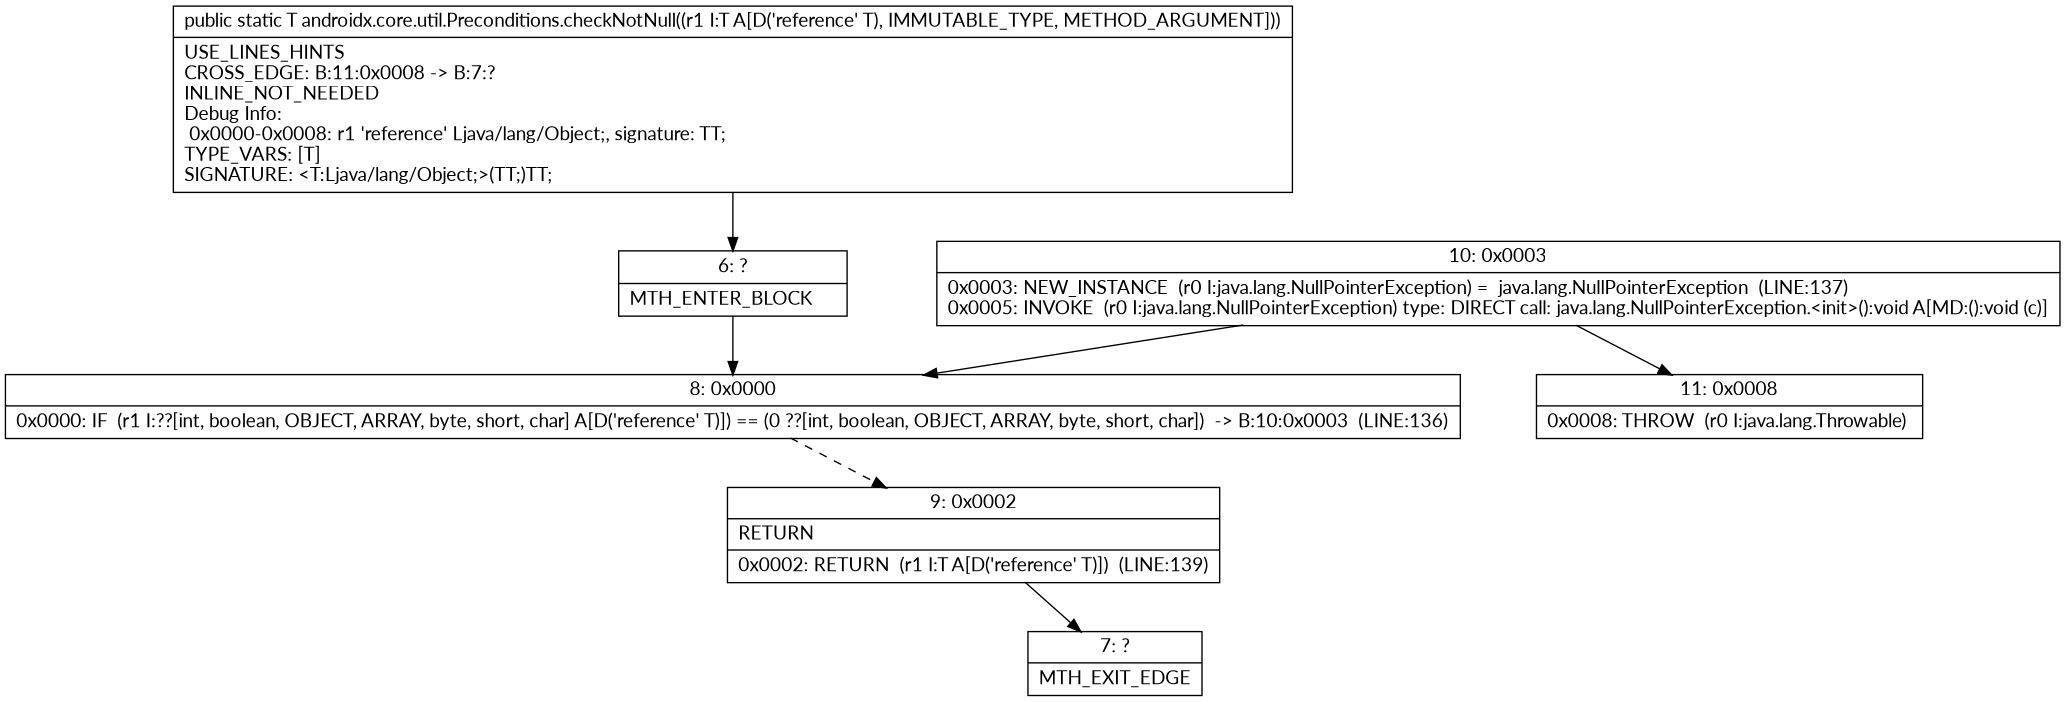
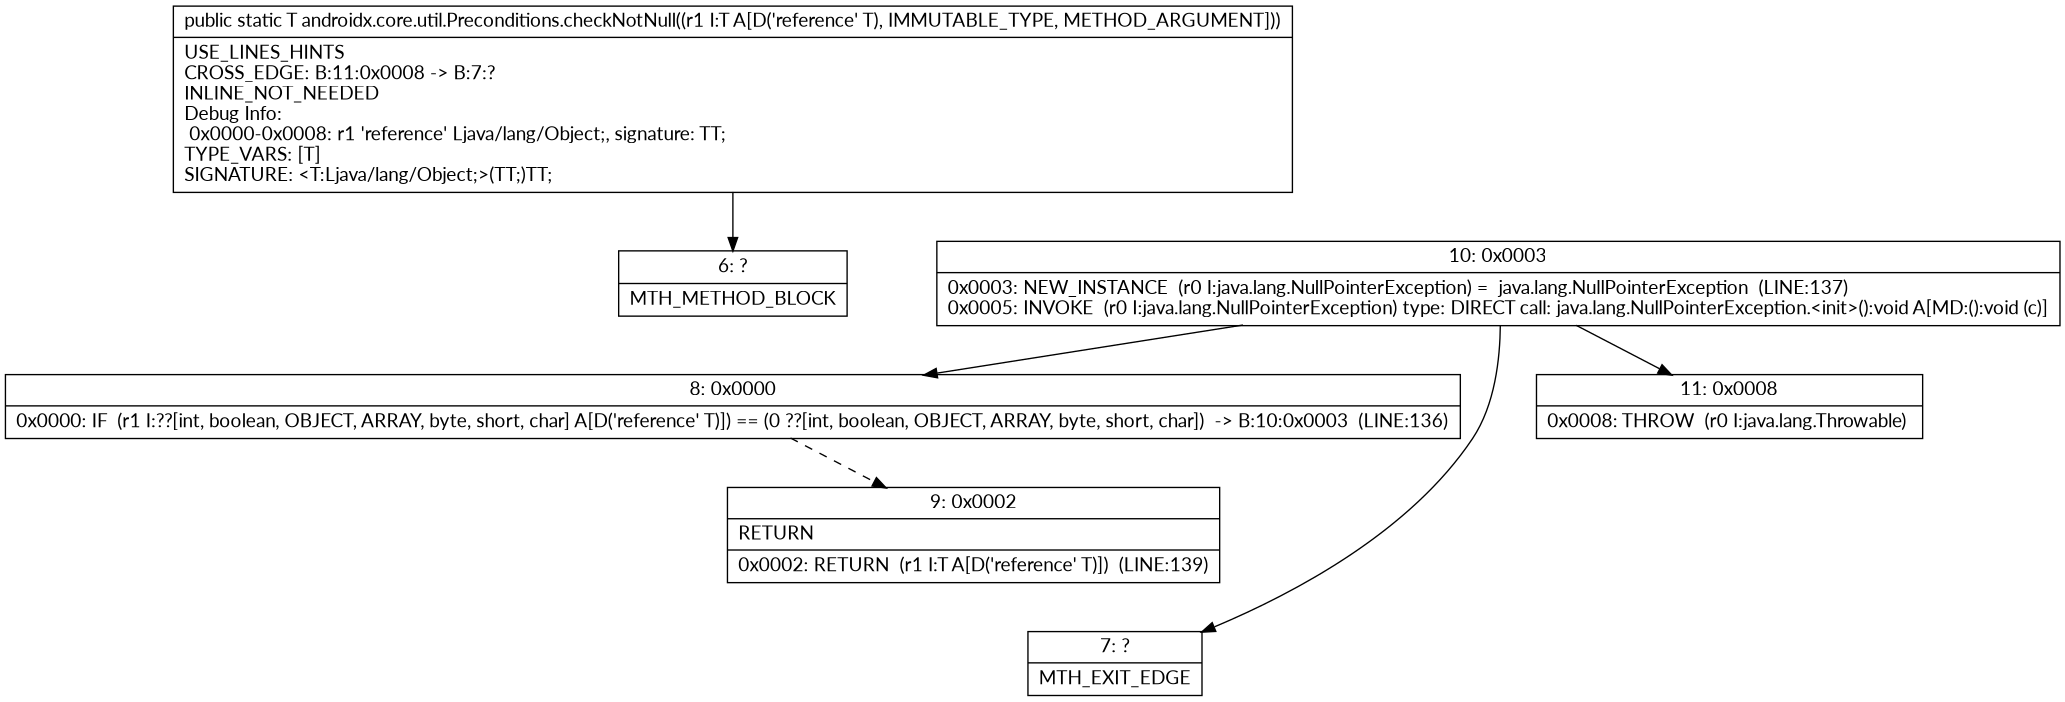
node "6: ?": text "MTH_ENTER_BLOCK" -> "MTH_METHOD_BLOCK"
edge "6: ?" -> "8: 0x0000": removed
edge "9: 0x0002" -> "7: ?": now "10: 0x0003" -> "7: ?"
